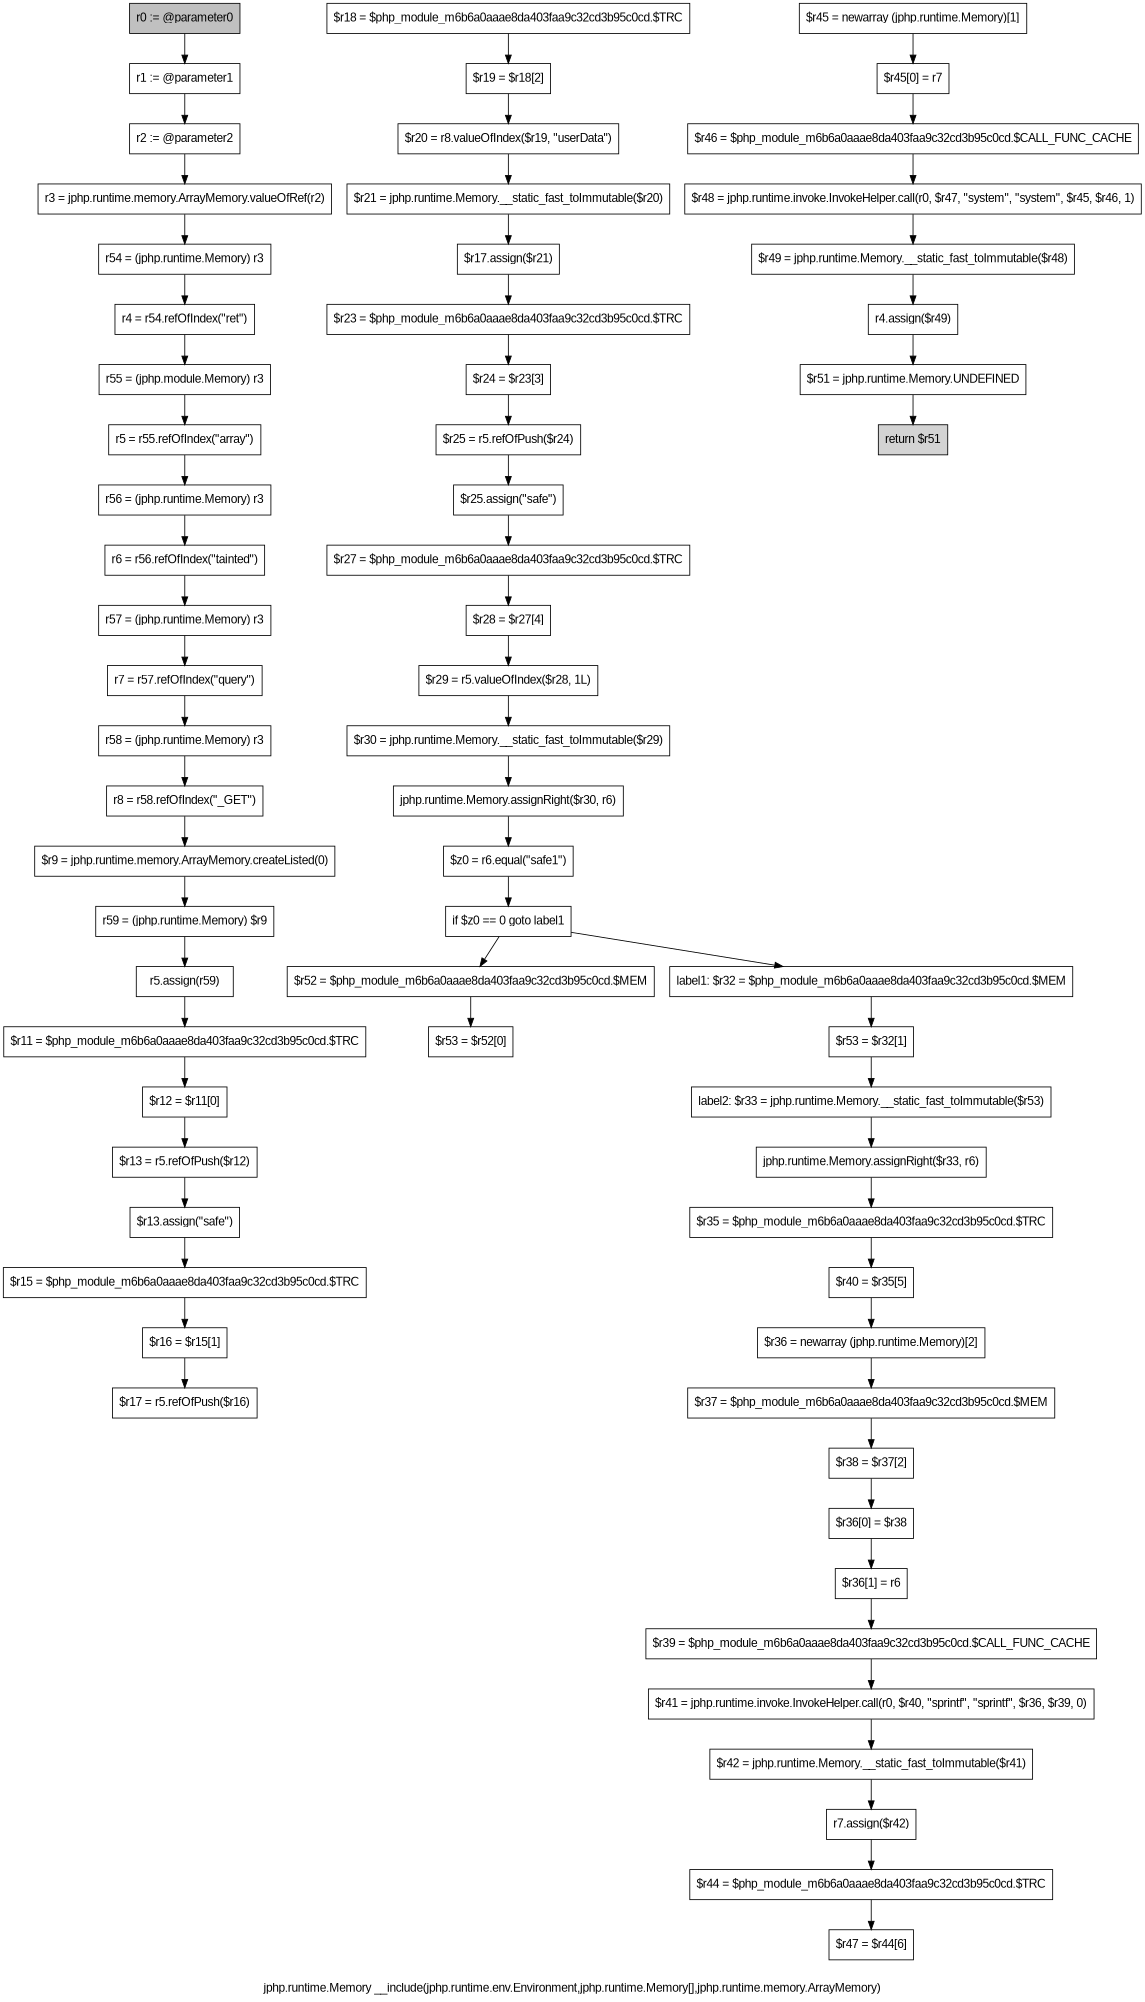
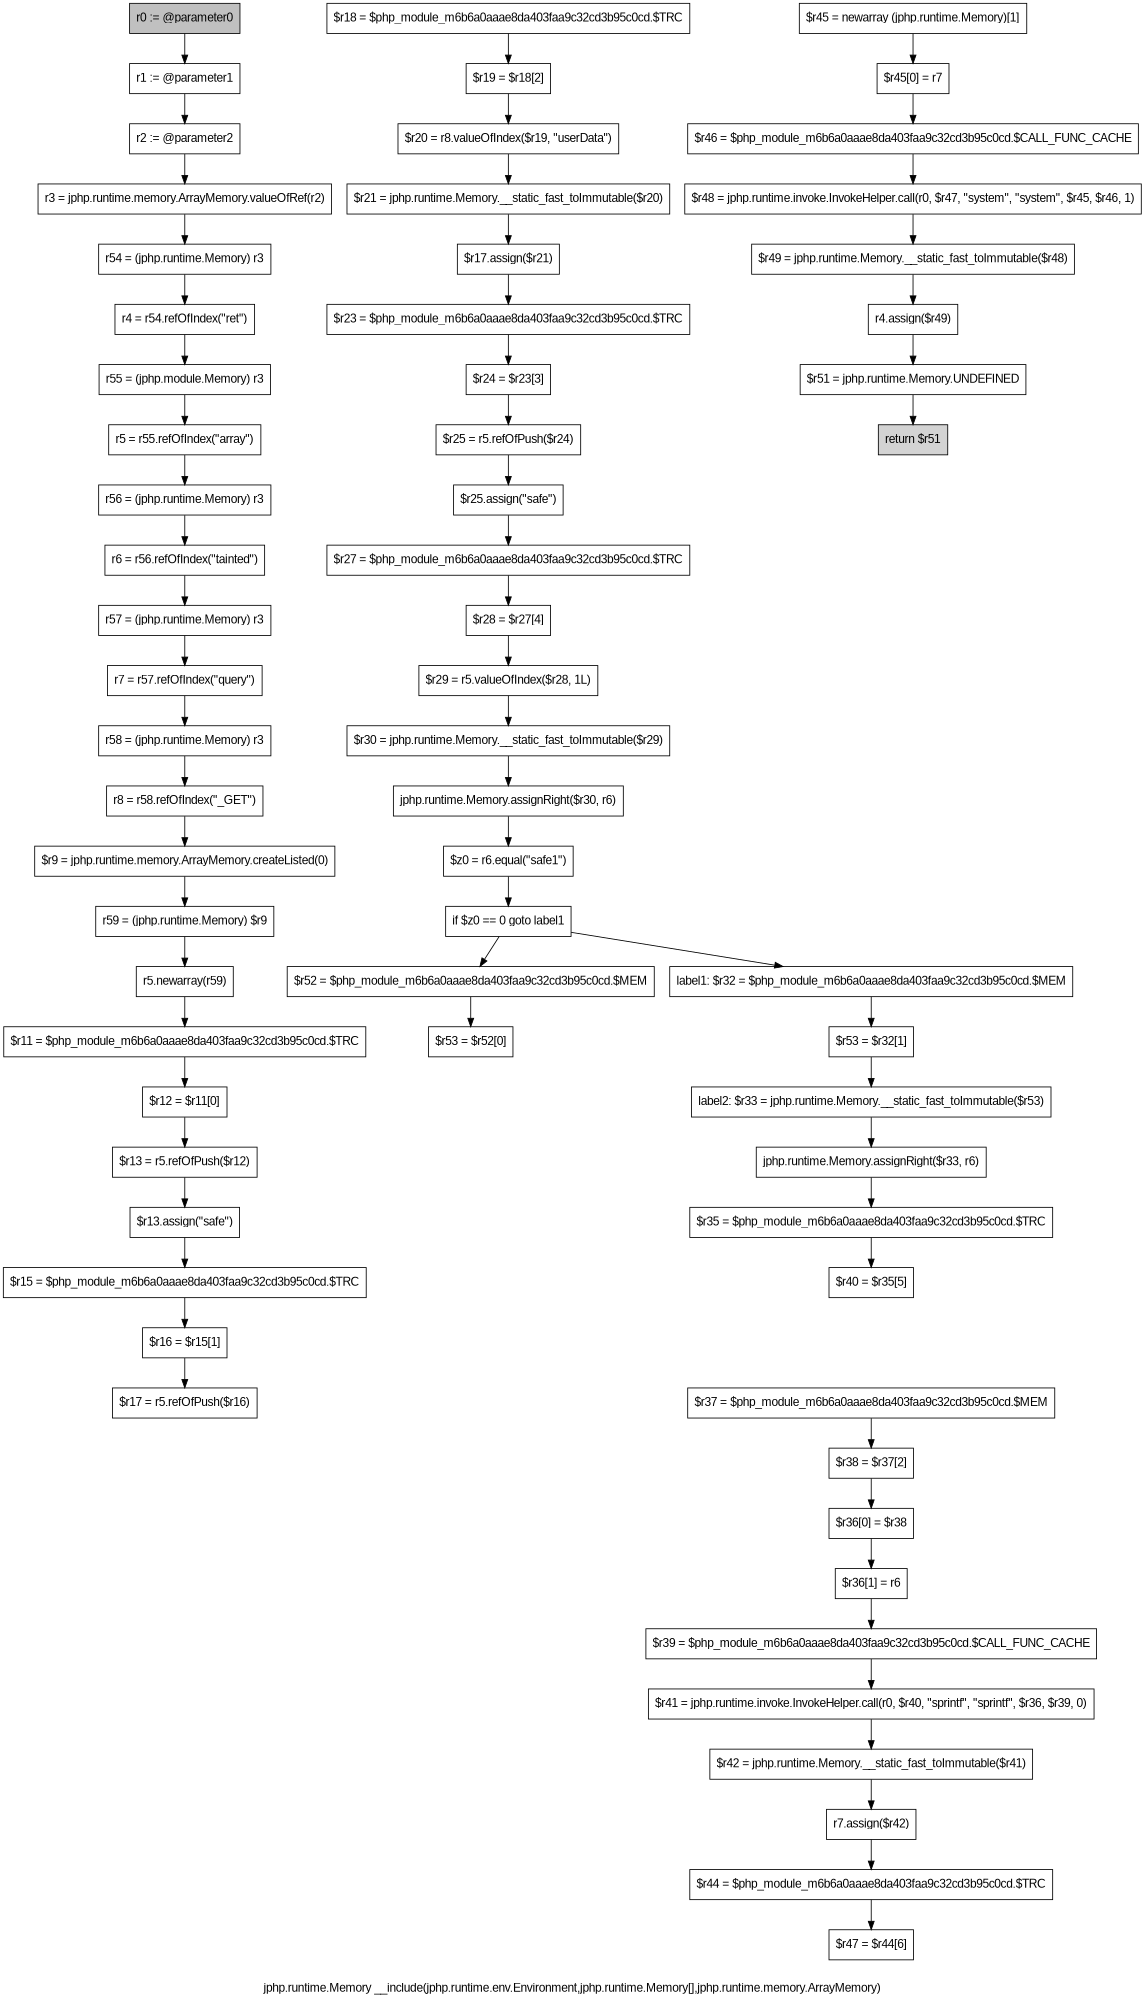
node "r5.assign(r59)": label "r5.assign(r59)" -> "r5.newarray(r59)"
node "$r36 = newarray (jphp.runtime.Memory)[2]": removed
